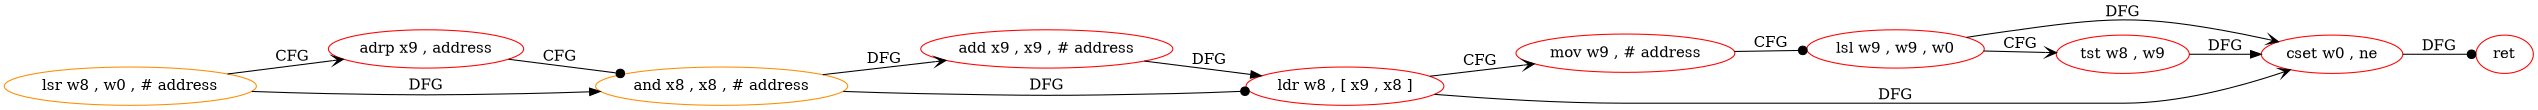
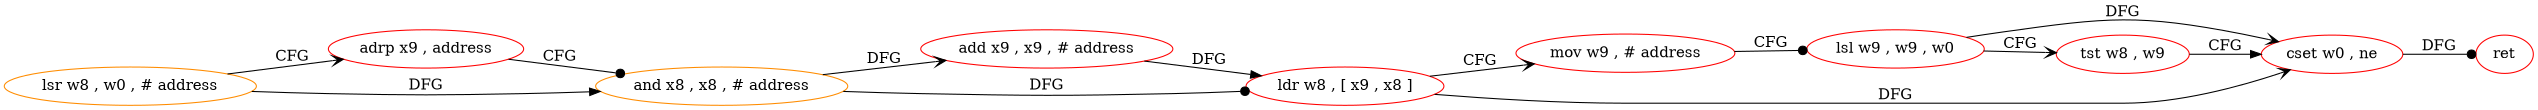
edge "tst w8 , w9" -> "cset w0 , ne": label "DFG" -> "CFG"
